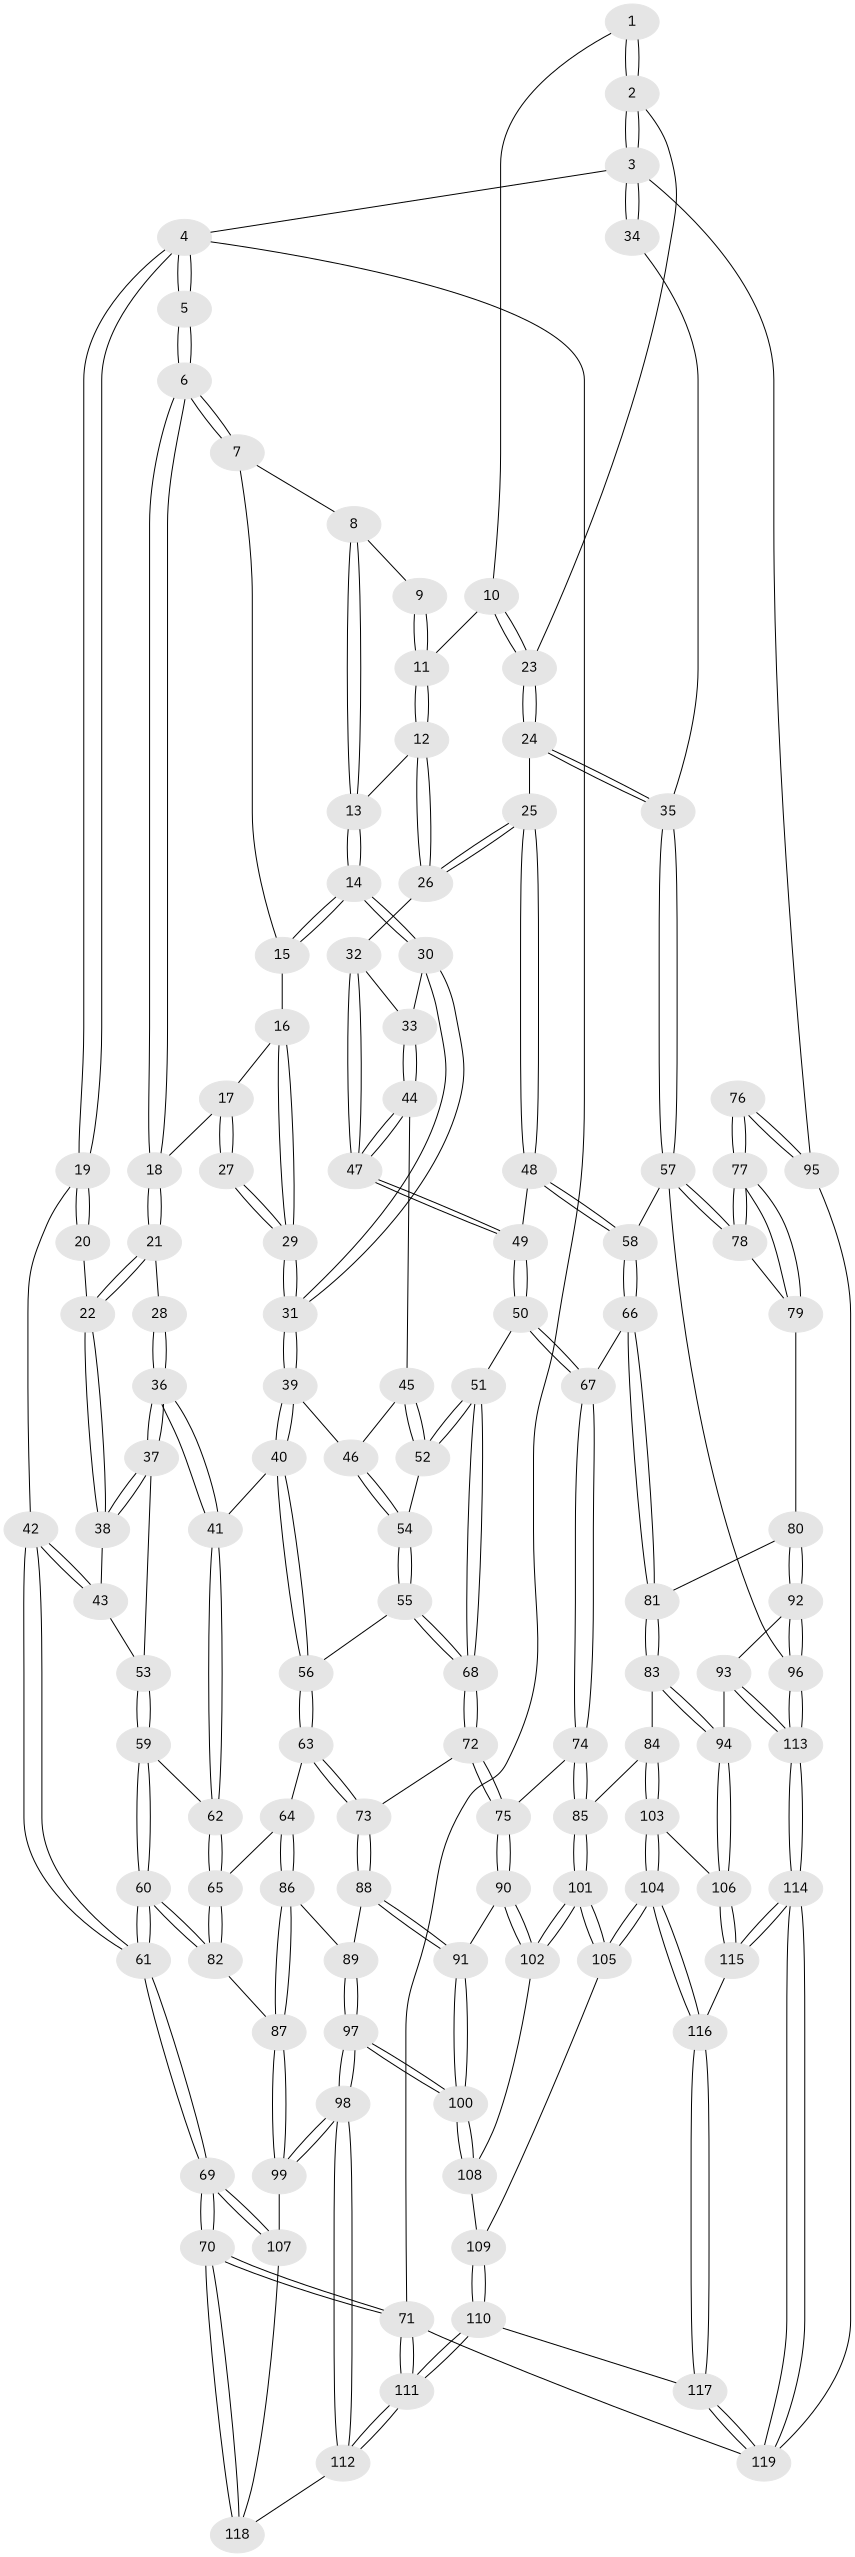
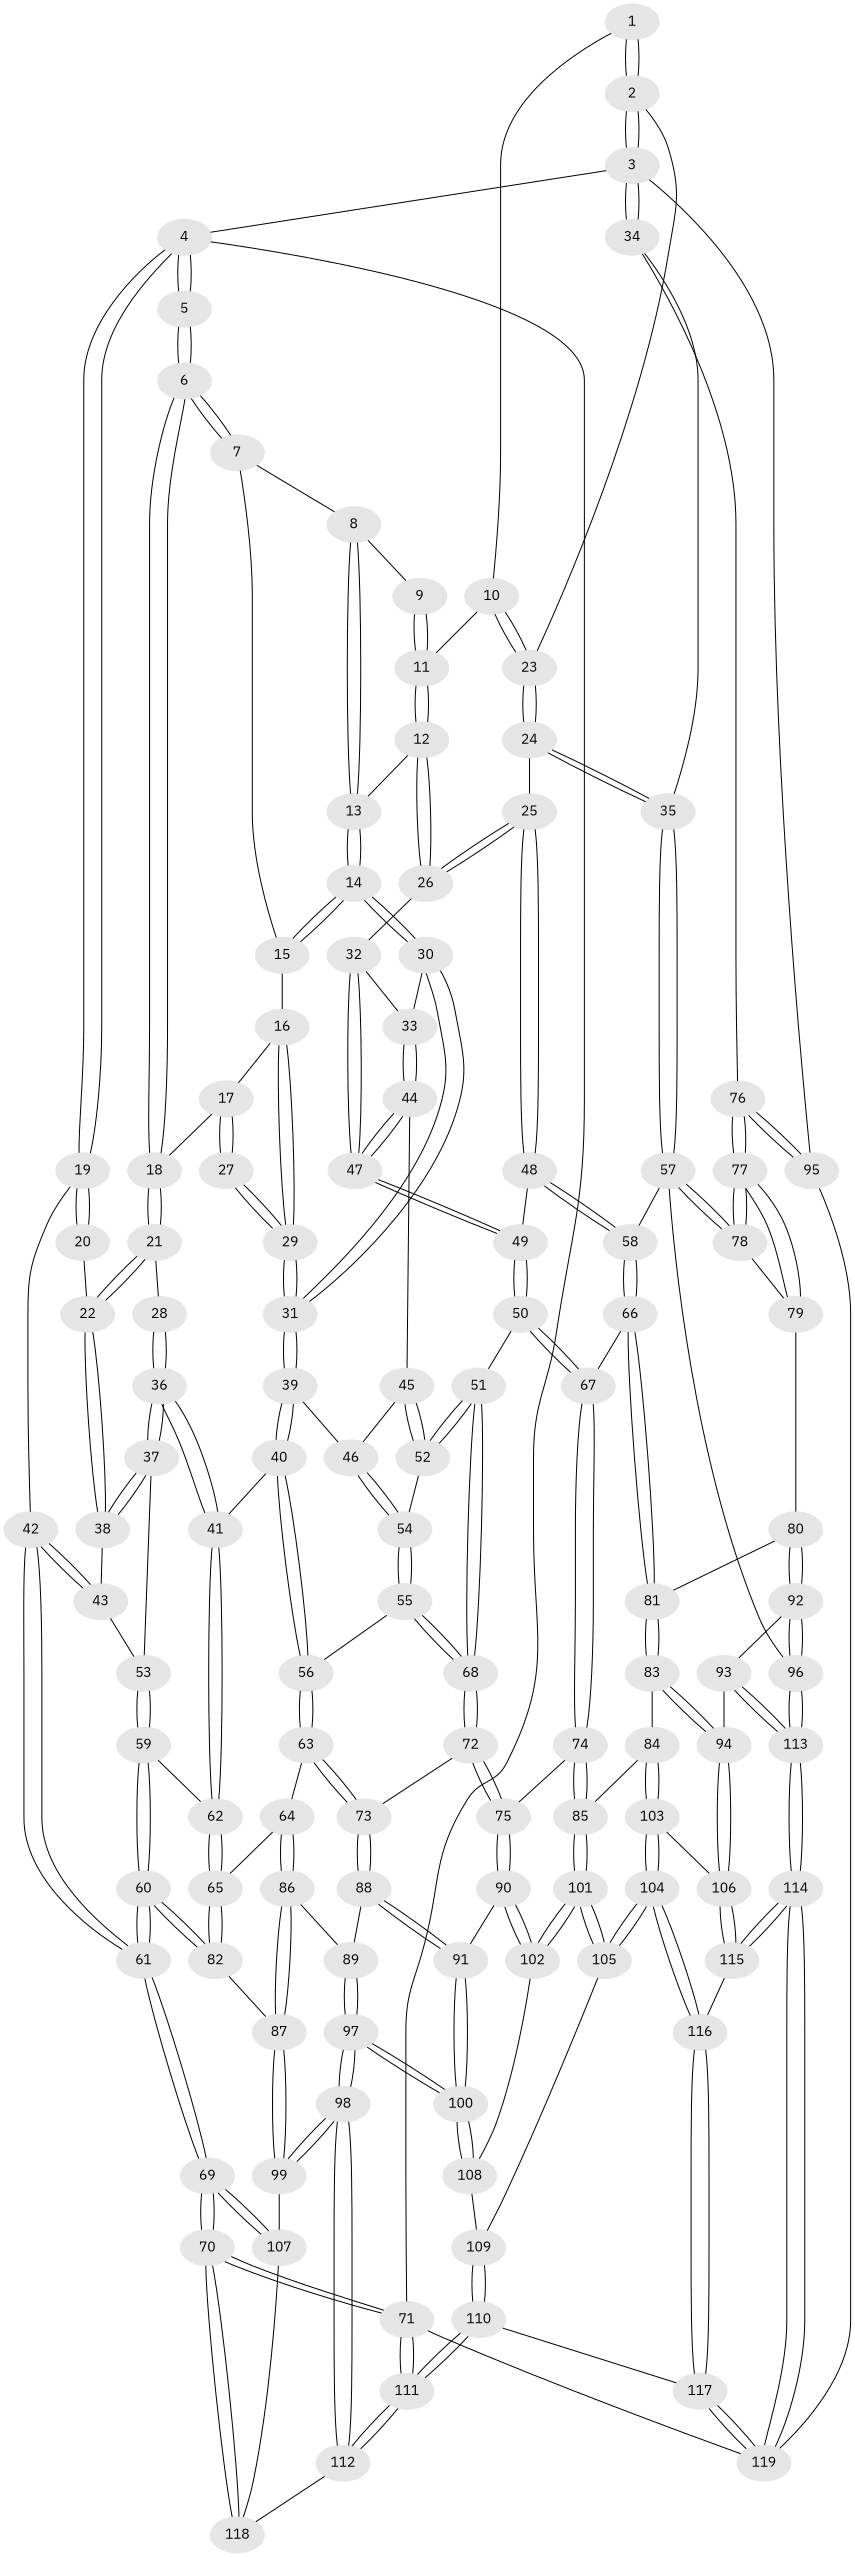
edge "34" -- "76": added
